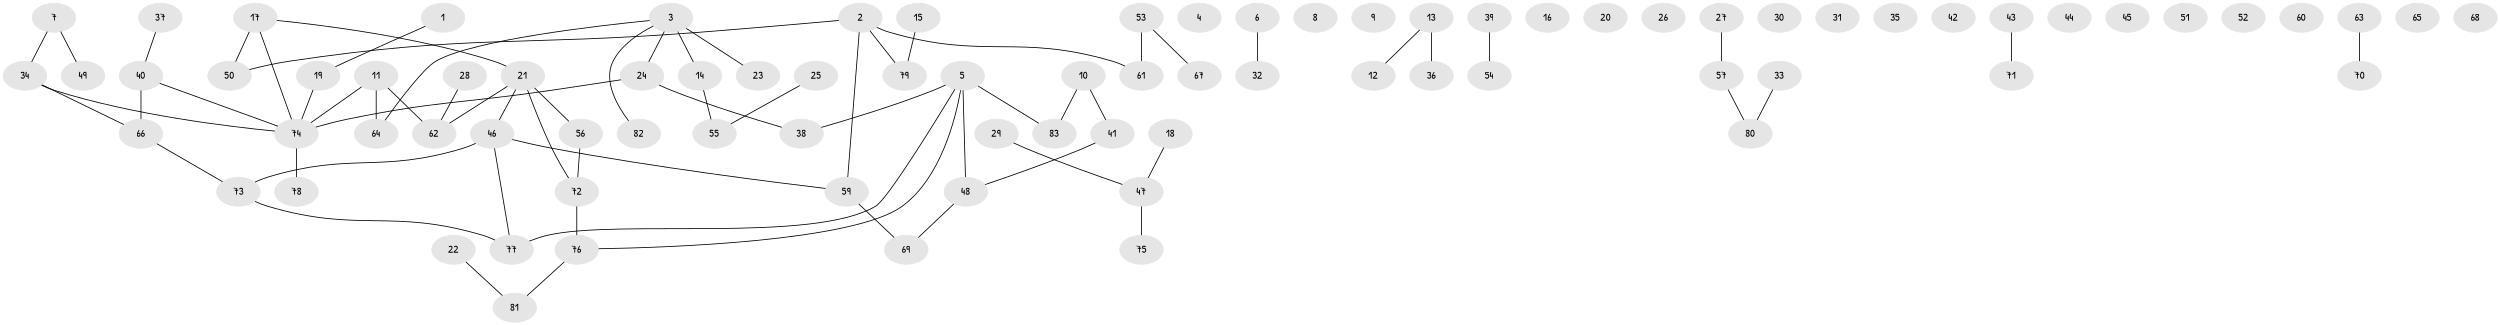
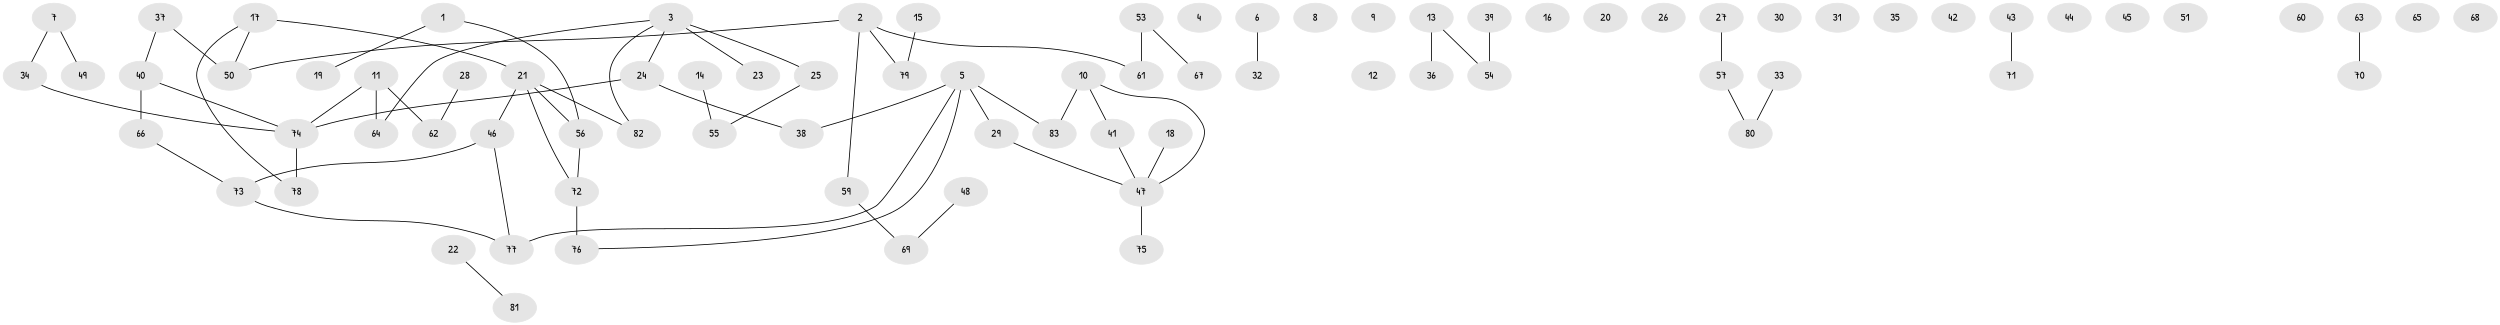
node "52": removed
edge "37" -- "50": added
edge "3" -- "14": now "3" -- "25"
edge "13" -- "12": now "13" -- "54"
edge "1" -- "56": added
edge "17" -- "74": now "17" -- "78"
edge "34" -- "66": removed
edge "19" -- "74": removed
edge "21" -- "62": now "21" -- "82"
edge "10" -- "47": added
edge "5" -- "48": now "5" -- "29"
edge "41" -- "48": now "41" -- "47"
edge "46" -- "59": removed
edge "76" -- "81": removed
